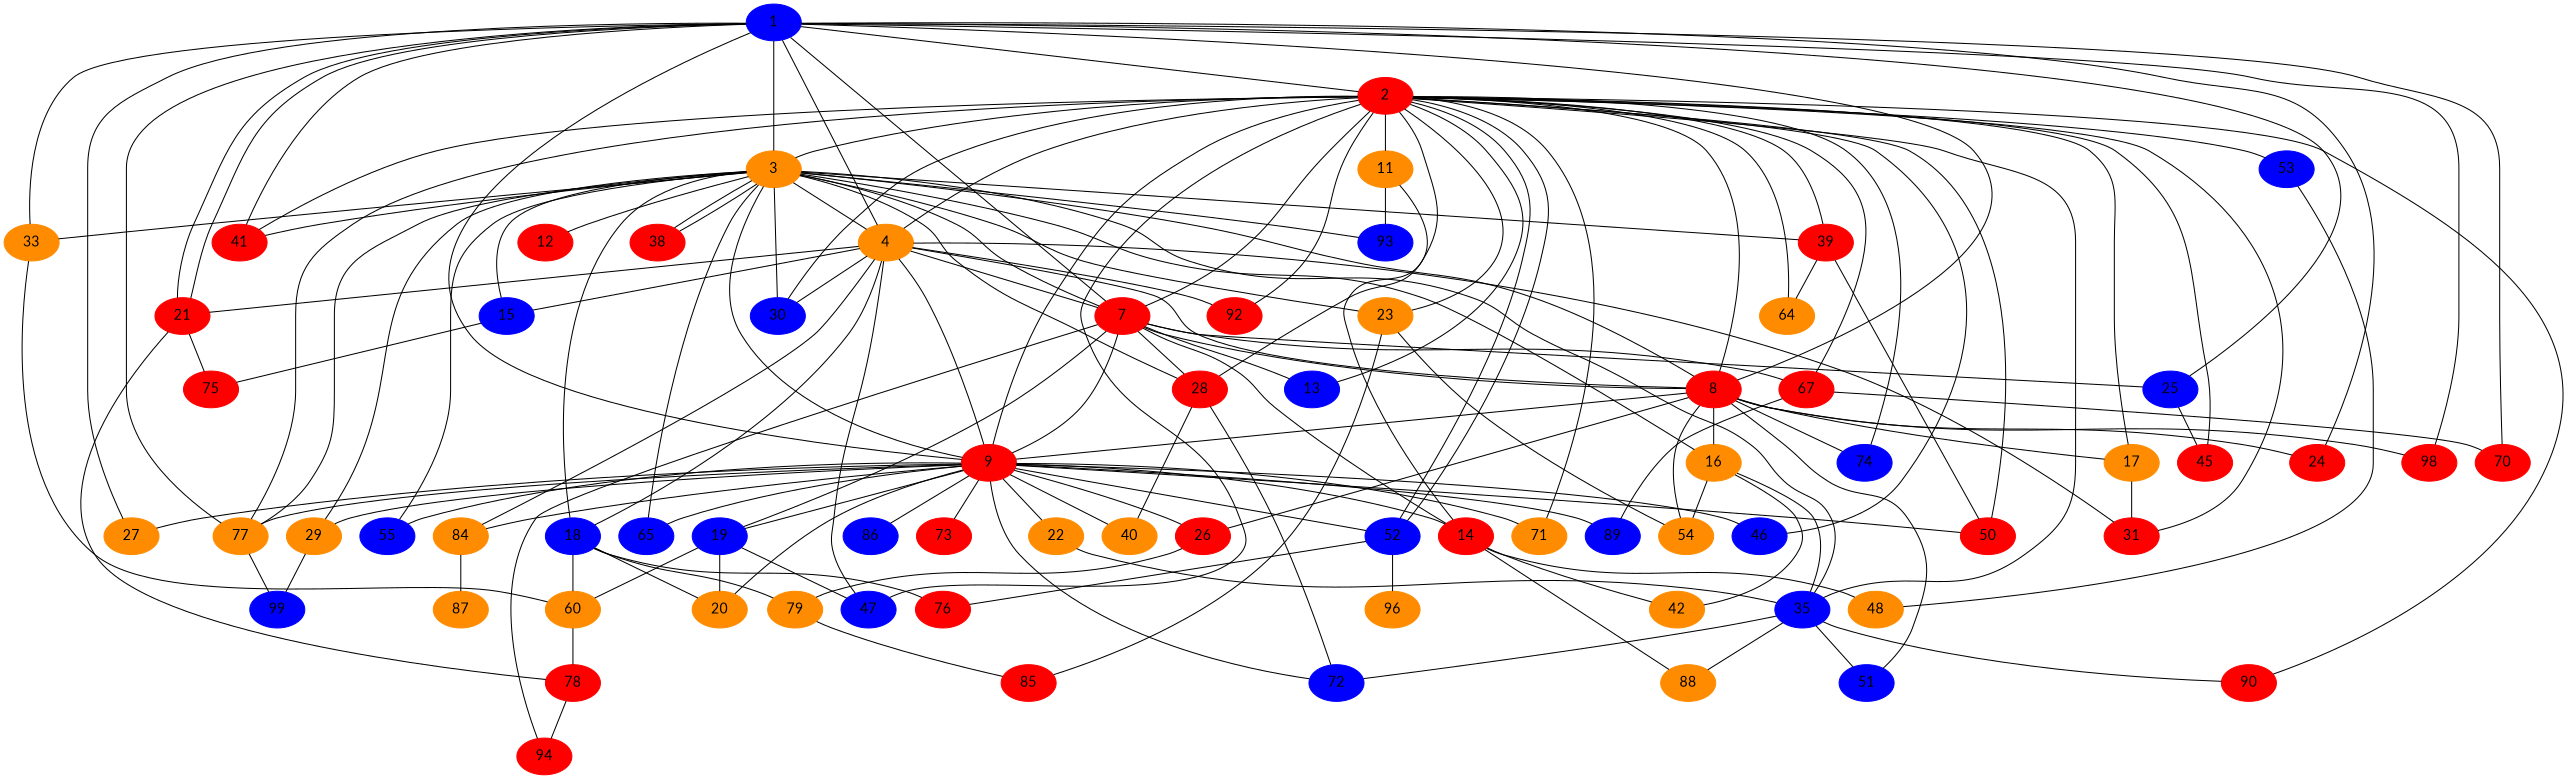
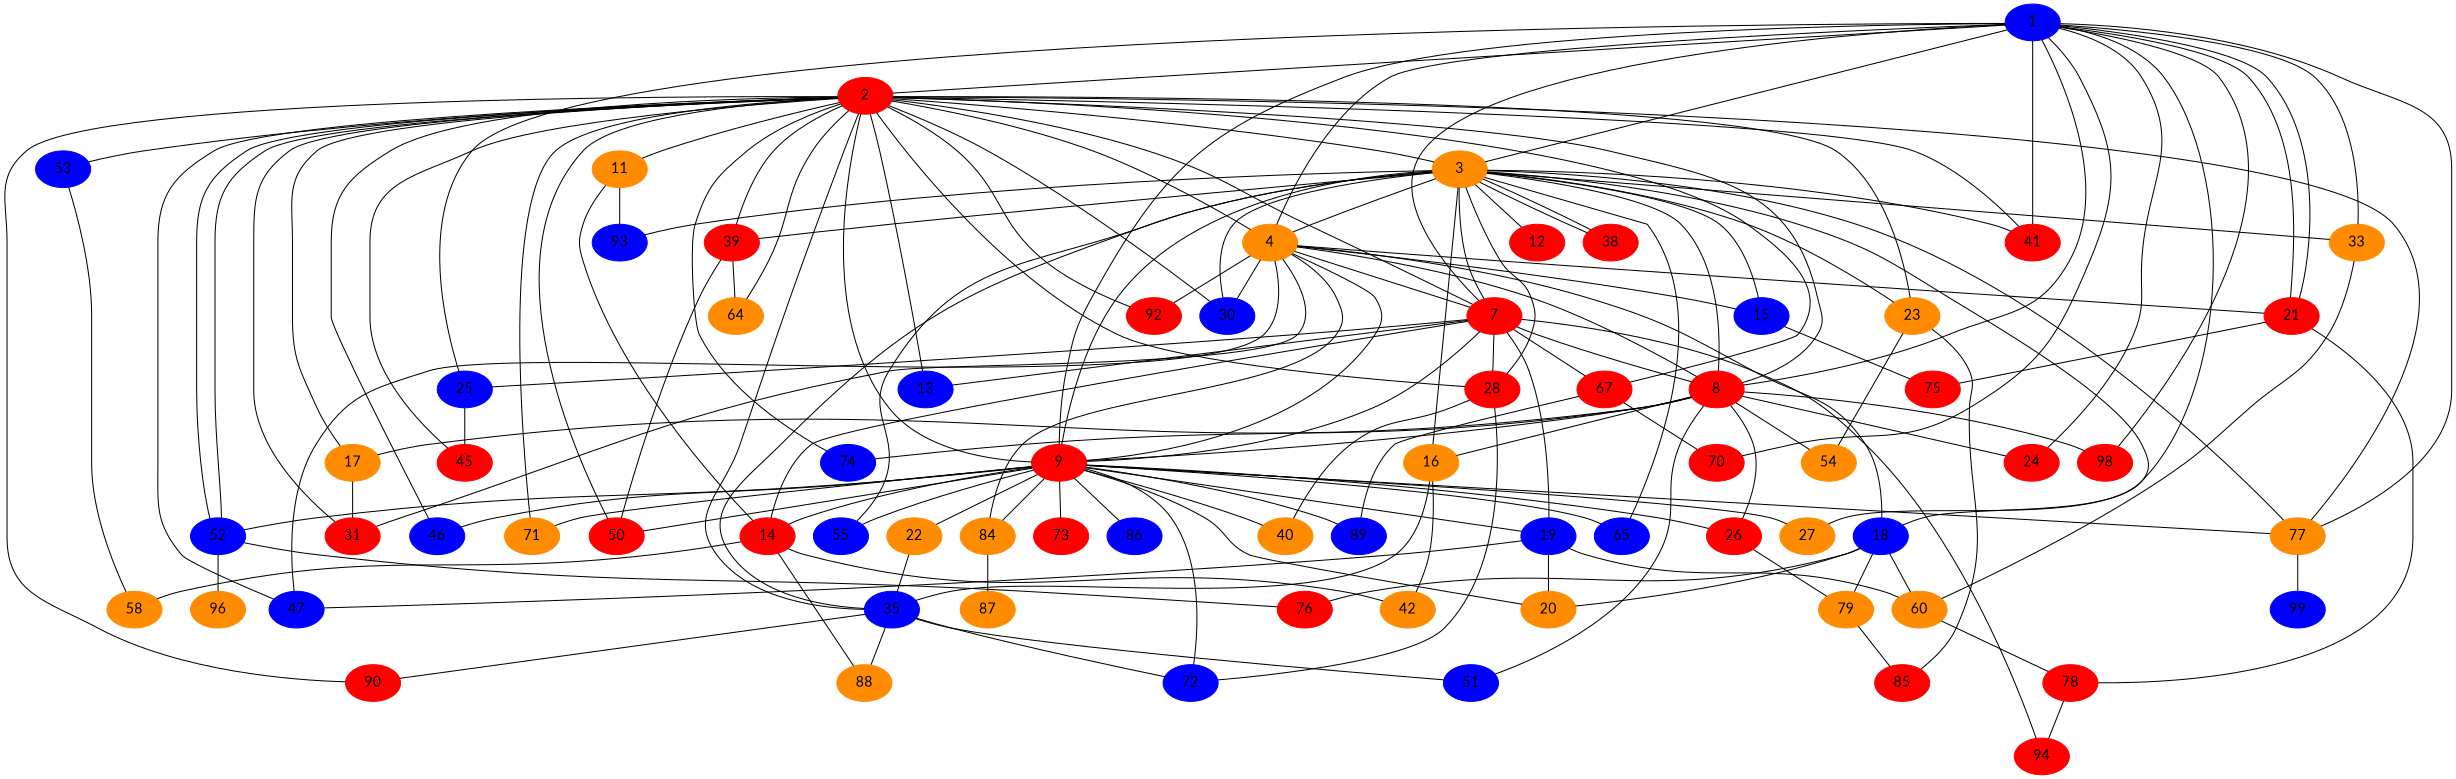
edge "16" -- "54": removed
node "29": removed
node "48": label "48" -> "58"
